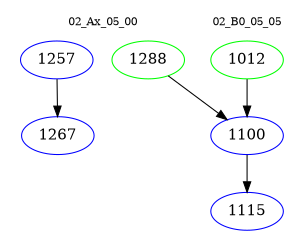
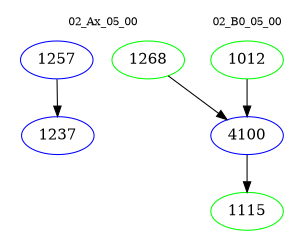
cluster "02_B0_05_05": label "02_B0_05_05" -> "02_B0_05_00"
node "1288": label "1288" -> "1268"
node "1267": label "1267" -> "1237"
node "1100": label "1100" -> "4100"
node "1115": color blue -> green
